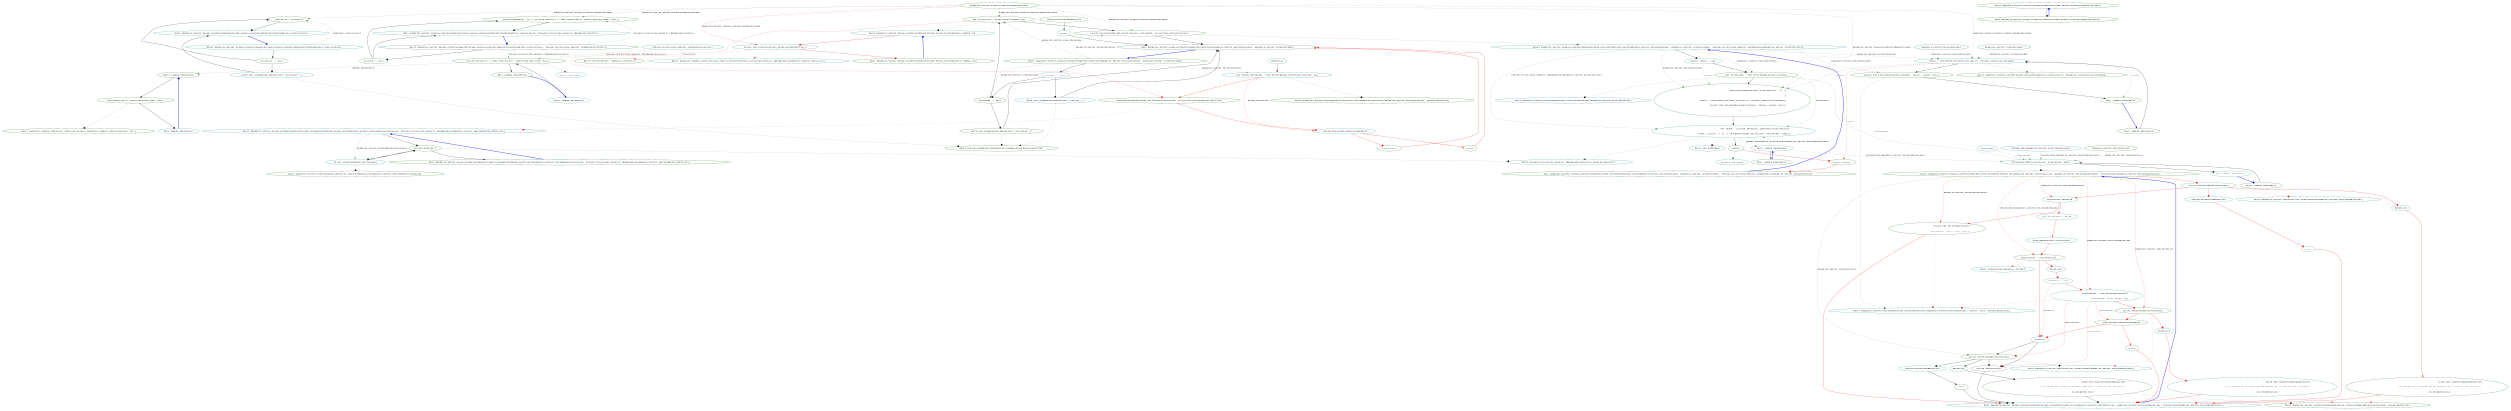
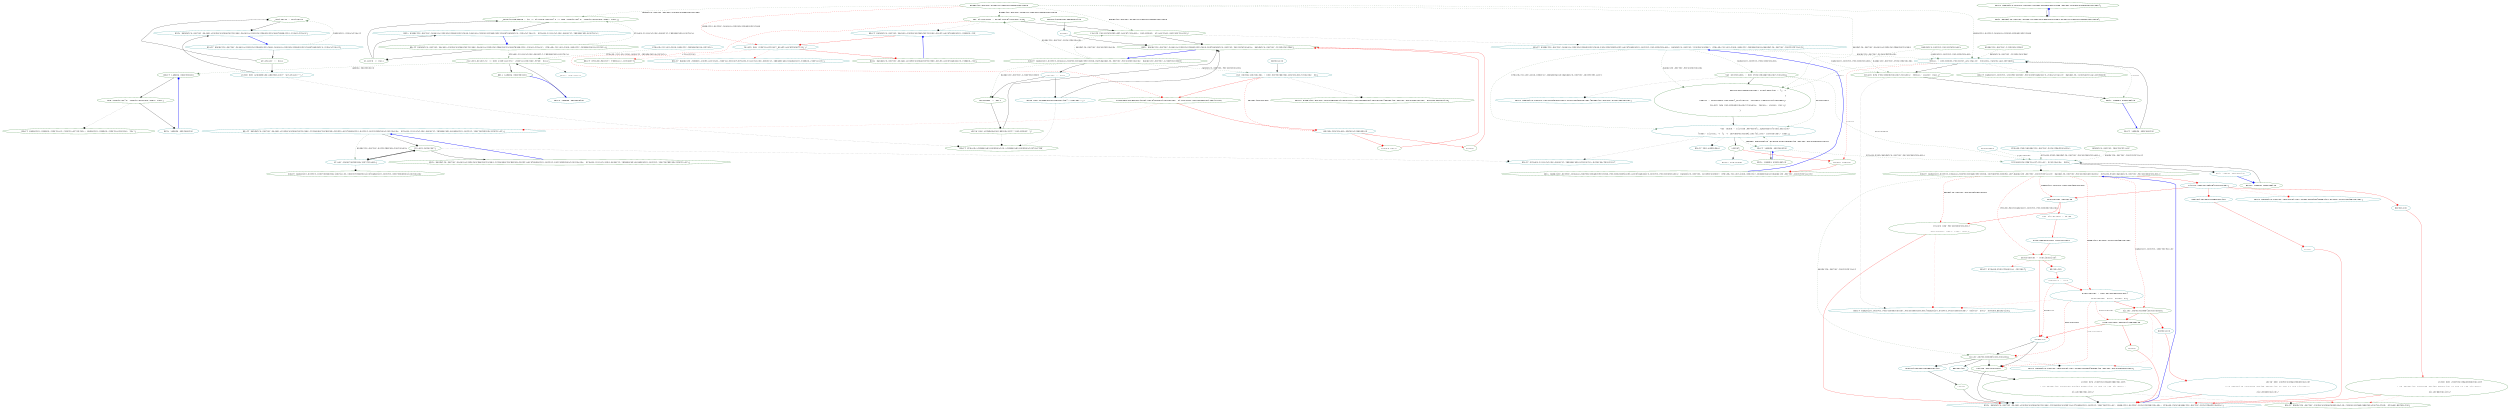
edge "Hangfire.Server.DefaultJobPerformanceProcess" -> "_activator = activator": removed, label "Hangfire.Server.DefaultJobPerformanceProcess"
edge "Hangfire.Server.PerformContext" -> "return new PerformedContext(context, result, false, null);": added, label "Hangfire.Server.PerformContext"
edge "performer == null" -> "var filterInfo = GetFilters(context.Job)": removed
node "object result = null": removed
edge "filters.Reverse()" -> "filter.OnServerException(context)": style solid -> bold
node "TSource Unk.thunk": label "TSource Unk.thunk" -> "Entry Unk.thunk"
